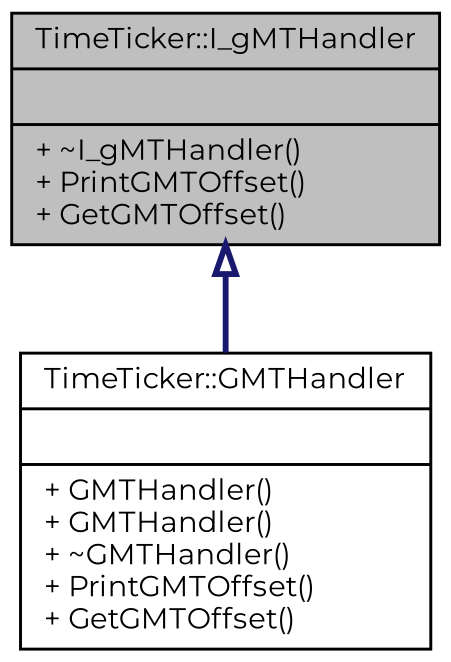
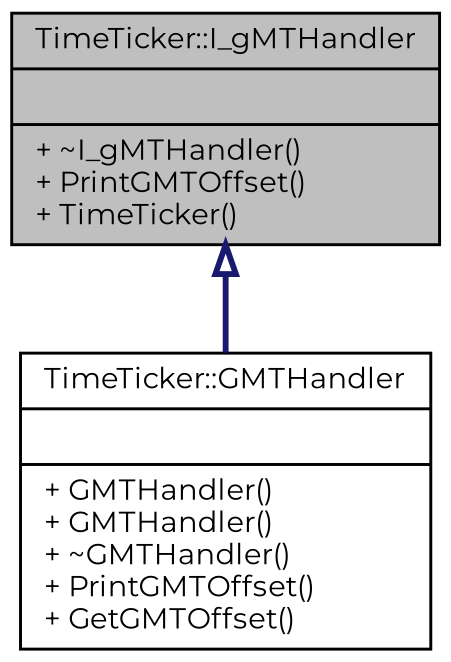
node "TimeTicker::I_gMTHandler": text "+ GetGMTOffset()" -> "+ TimeTicker()"
